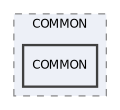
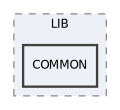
cluster "COMMON": label "COMMON" -> "LIB"
